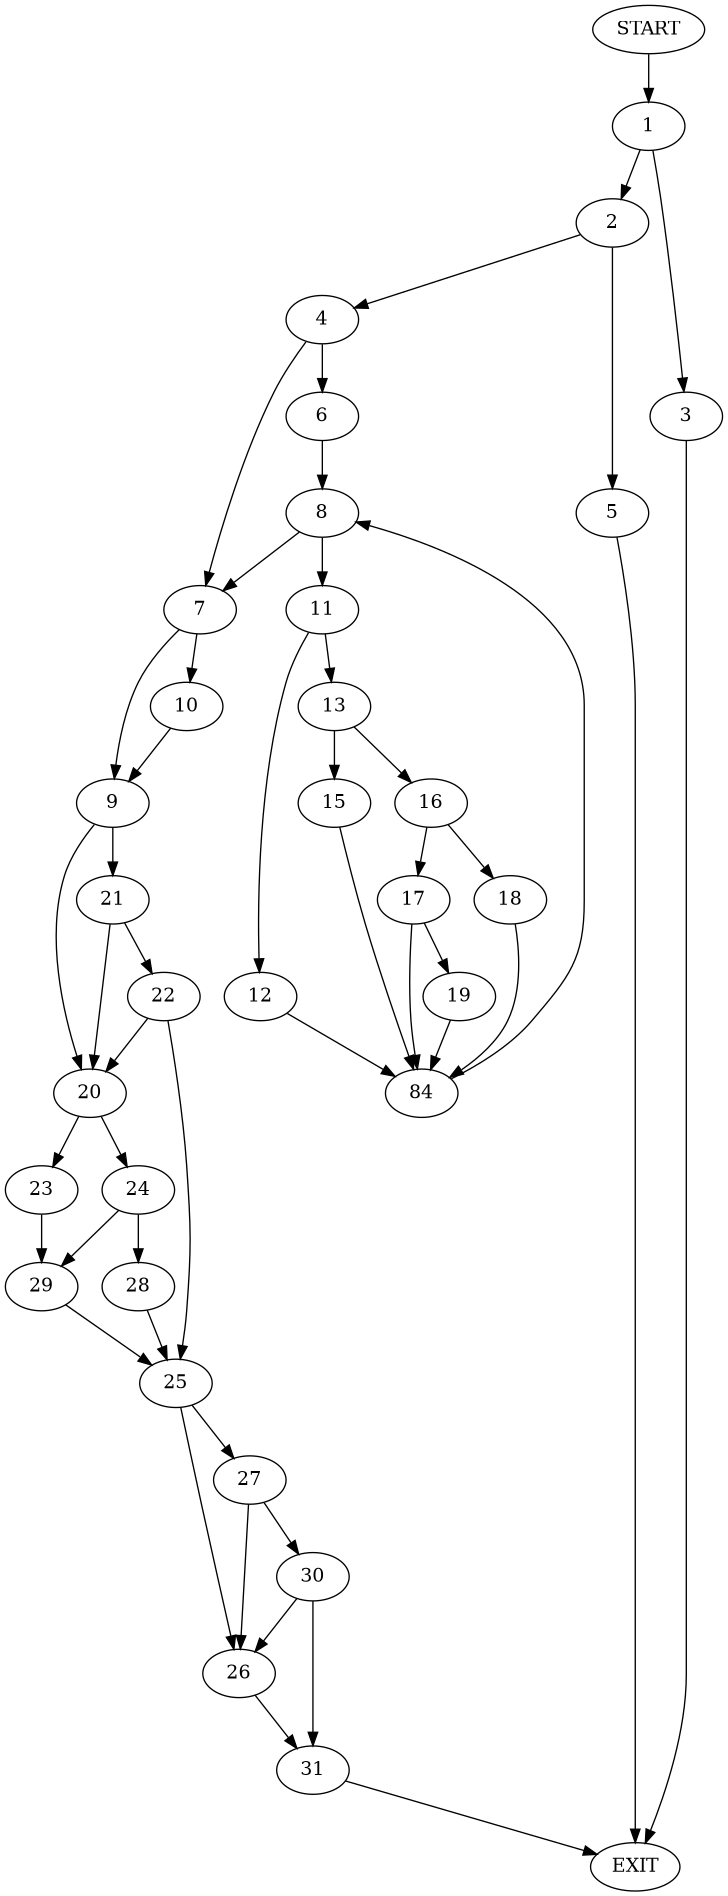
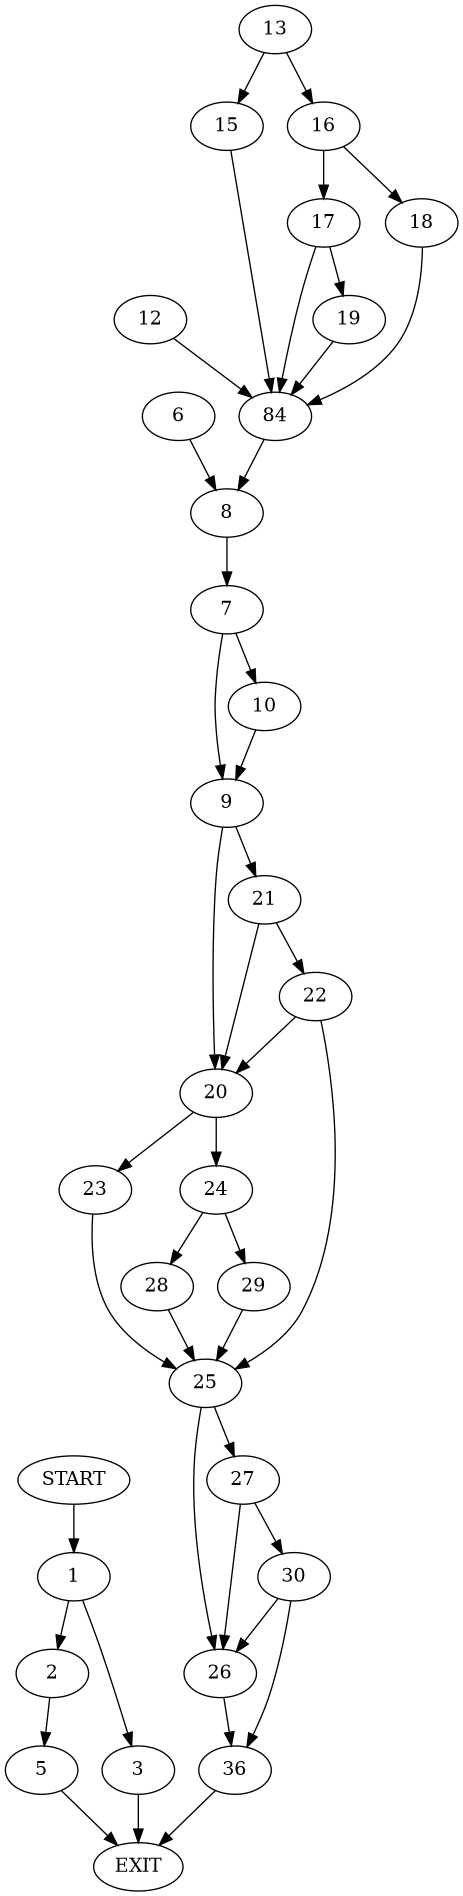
node "4": removed
node "11": removed
edge "23" -> "29": now "23" -> "25"
node "31": label "31" -> "36"
